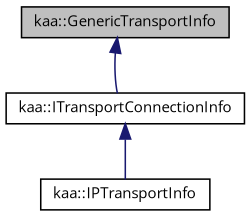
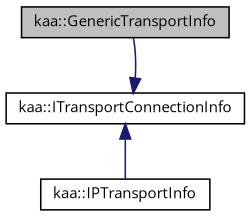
edge "kaa::ITransportConnectionInfo" -> "kaa::GenericTransportInfo": reversed
